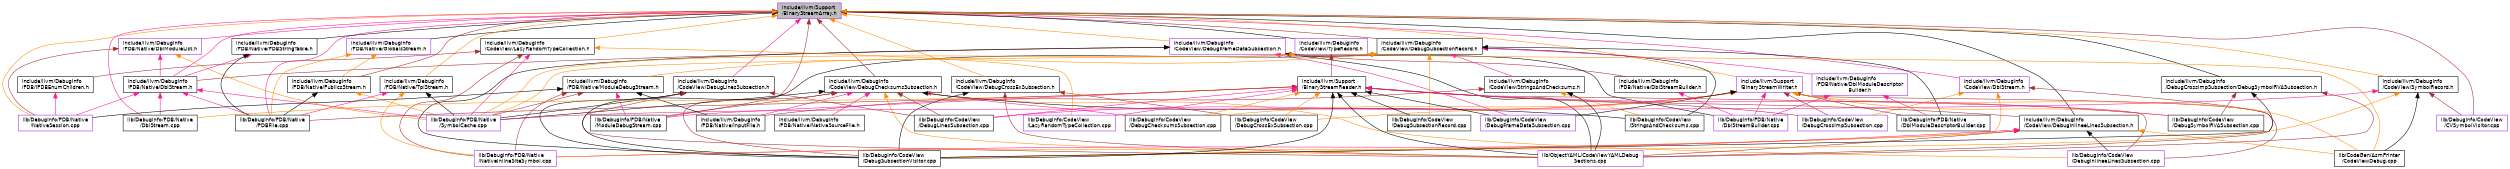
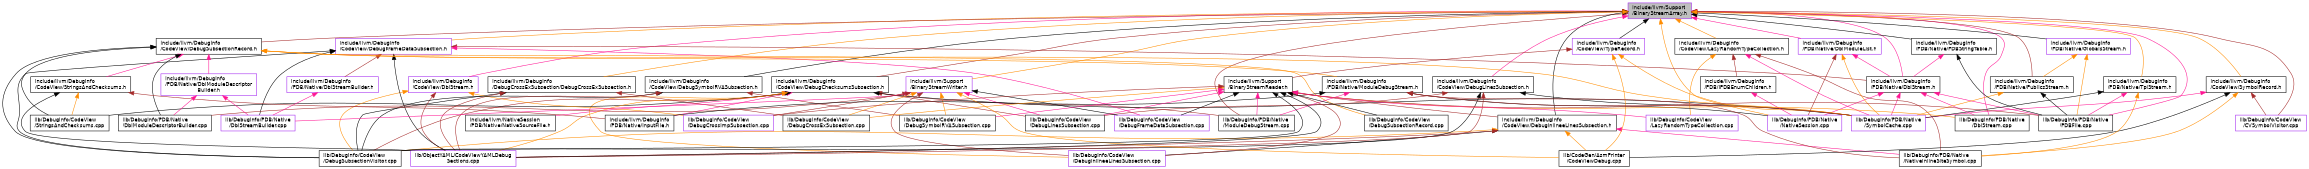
node "include/llvm/DebugInfo /CodeView/DebugCrossExSubsection.h": label "include/llvm/DebugInfo /CodeView/DebugCrossExSubsection.h" -> "include/llvm/DebugInfo /DebugCrossExSubsection/DebugCrossExSubsection.h"
node "include/llvm/DebugInfo /PDB/Native/DbiStreamBuilder.h": color black -> purple
node "include/llvm/DebugInfo /DebugCrossImpSubsection/DebugSymbolRVASubsection.h": label "include/llvm/DebugInfo /DebugCrossImpSubsection/DebugSymbolRVASubsection.h" -> "include/llvm/DebugInfo /CodeView/DebugSymbolRVASubsection.h"
node "include/llvm/DebugInfo /PDB/Native/NativeSourceFile.h": label "include/llvm/DebugInfo /PDB/Native/NativeSourceFile.h" -> "include/llvm/NativeSession /PDB/Native/NativeSourceFile.h"
node "lib/DebugInfo/CodeView /DebugChecksumsSubsection.cpp": removed
node "lib/DebugInfo/PDB/Native /NativeInlineSiteSymbol.cpp": color purple -> black
